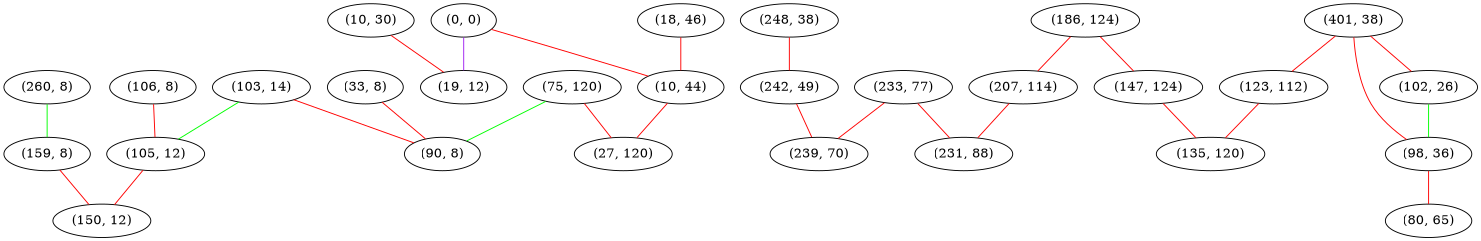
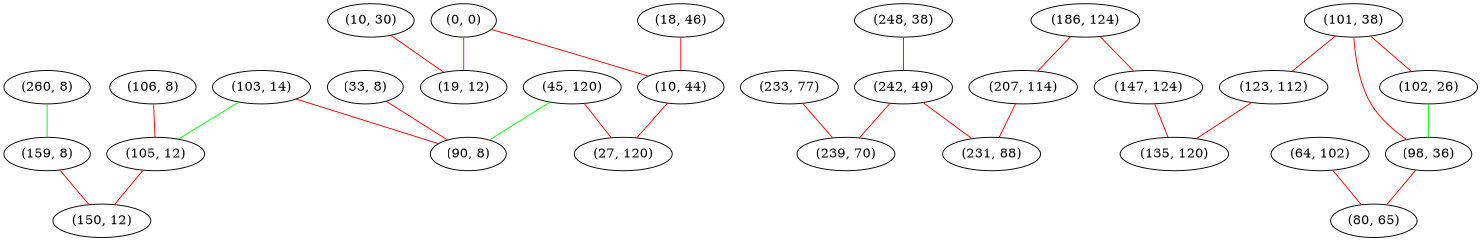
node "(401, 38)": label "(401, 38)" -> "(101, 38)"
node "(75, 120)": label "(75, 120)" -> "(45, 120)"
edge "(233, 77)" -- "(231, 88)": now "(242, 49)" -- "(231, 88)"
node "(64, 102)": added
